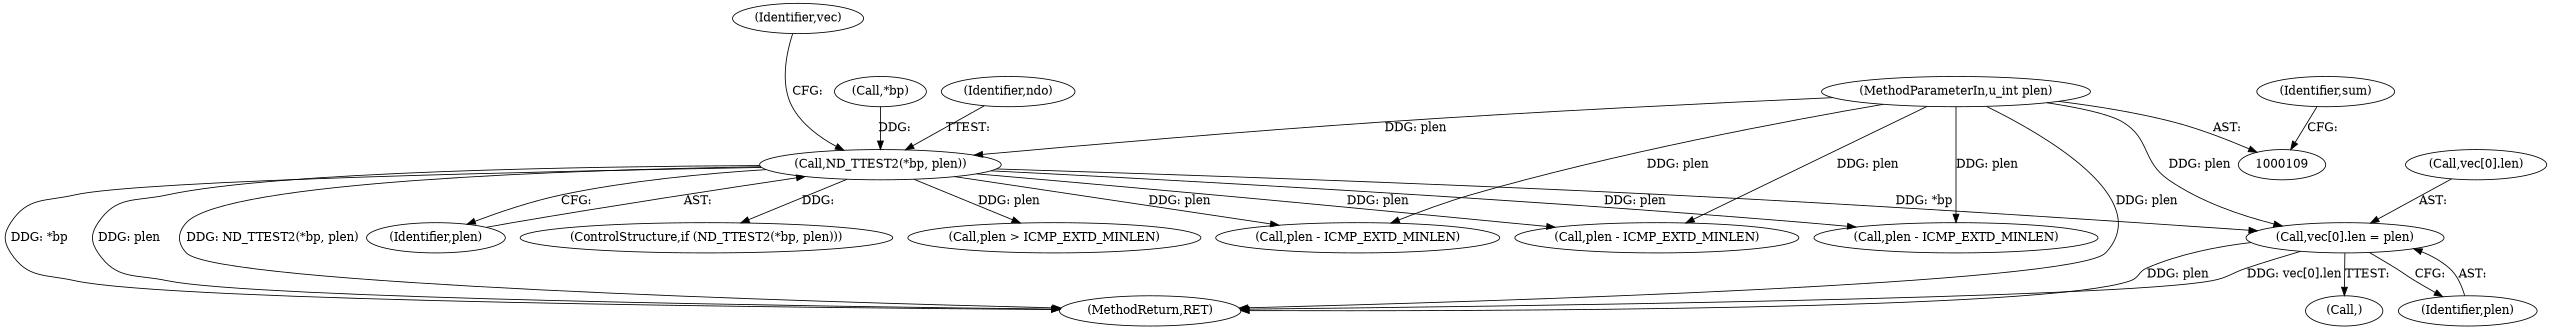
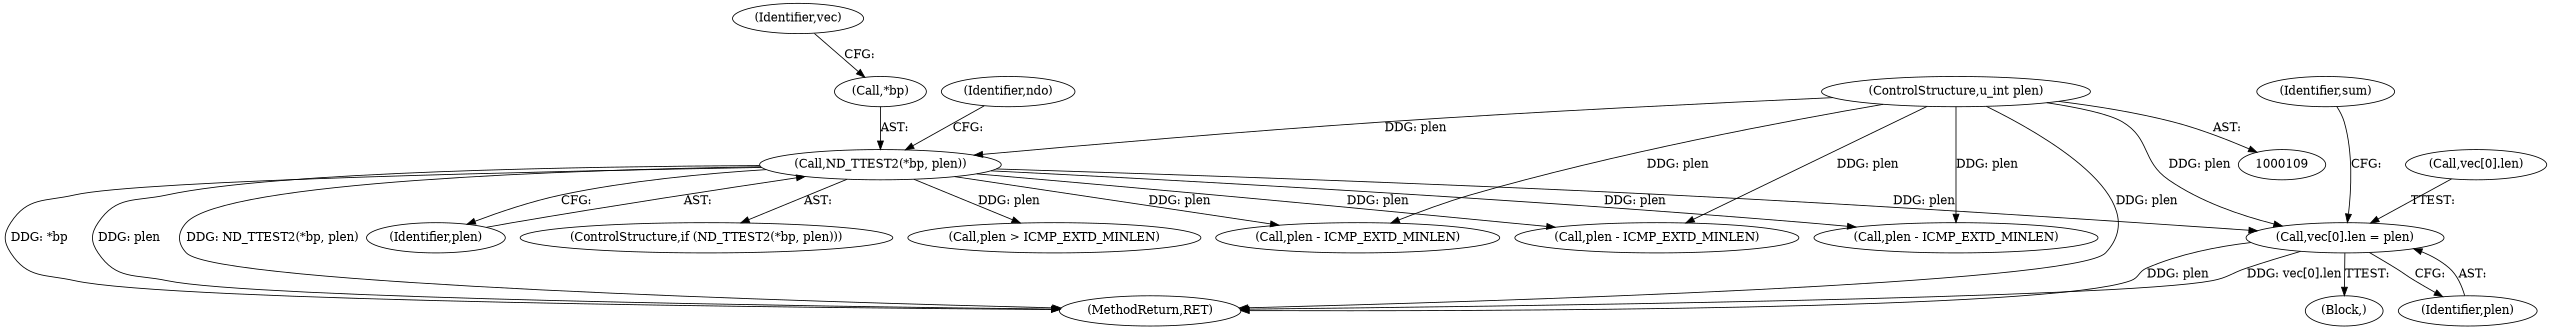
node "(MethodParameterIn,u_int plen)": label "(MethodParameterIn,u_int plen)" -> "(ControlStructure,u_int plen)"
edge "(Identifier,vec)" -> "(Call,ND_TTEST2(*bp, plen))": now "(Identifier,vec)" -> "(Call,*bp)"
edge "(Identifier,sum)" -> "1000109": now "(Identifier,sum)" -> "(Call,vec[0].len = plen)"
edge "(Call,*bp)" -> "(Call,ND_TTEST2(*bp, plen))": label "DDG: " -> "AST: "
edge "(Identifier,ndo)" -> "(Call,ND_TTEST2(*bp, plen))": label "TTEST: " -> "CFG: "
edge "(Call,ND_TTEST2(*bp, plen))" -> "(ControlStructure,if (ND_TTEST2(*bp, plen)))": label "DDG: " -> "AST: "
edge "(Call,ND_TTEST2(*bp, plen))" -> "(Call,vec[0].len = plen)": label "DDG: *bp" -> "DDG: plen"
edge "(Call,vec[0].len)" -> "(Call,vec[0].len = plen)": label "AST: " -> "TTEST: "
node "(Call,)": label "(Call,)" -> "(Block,)"
